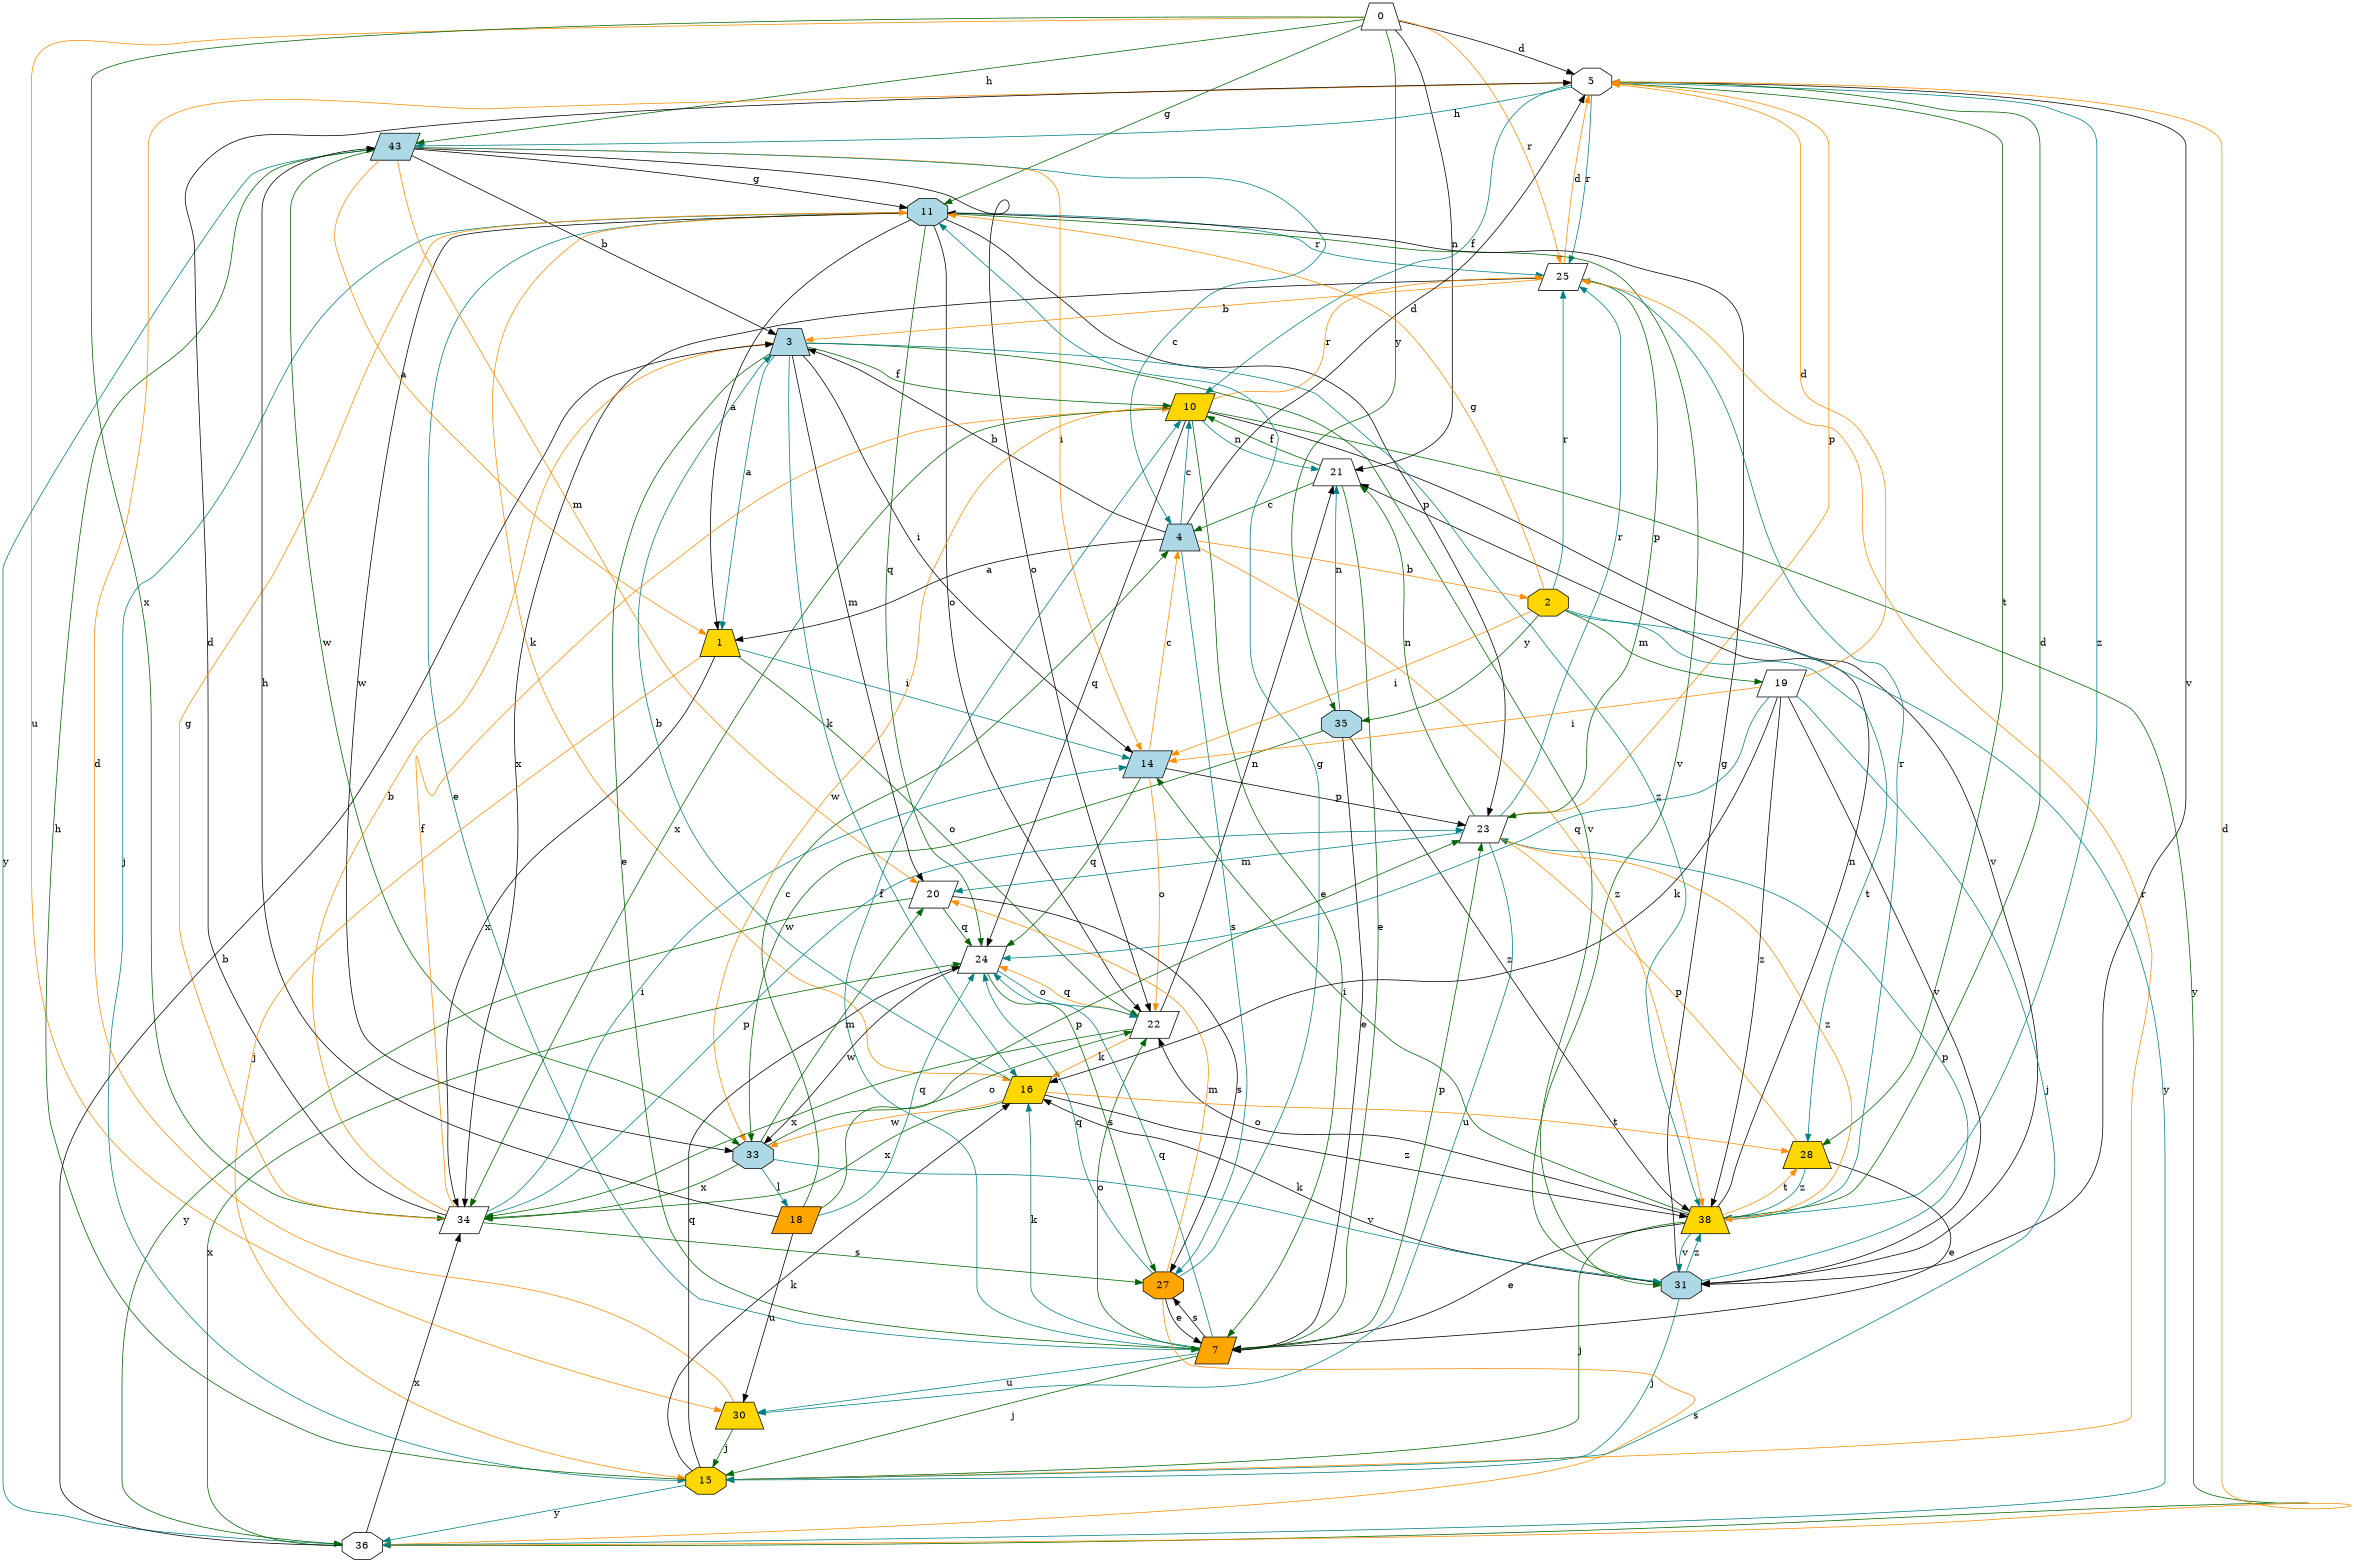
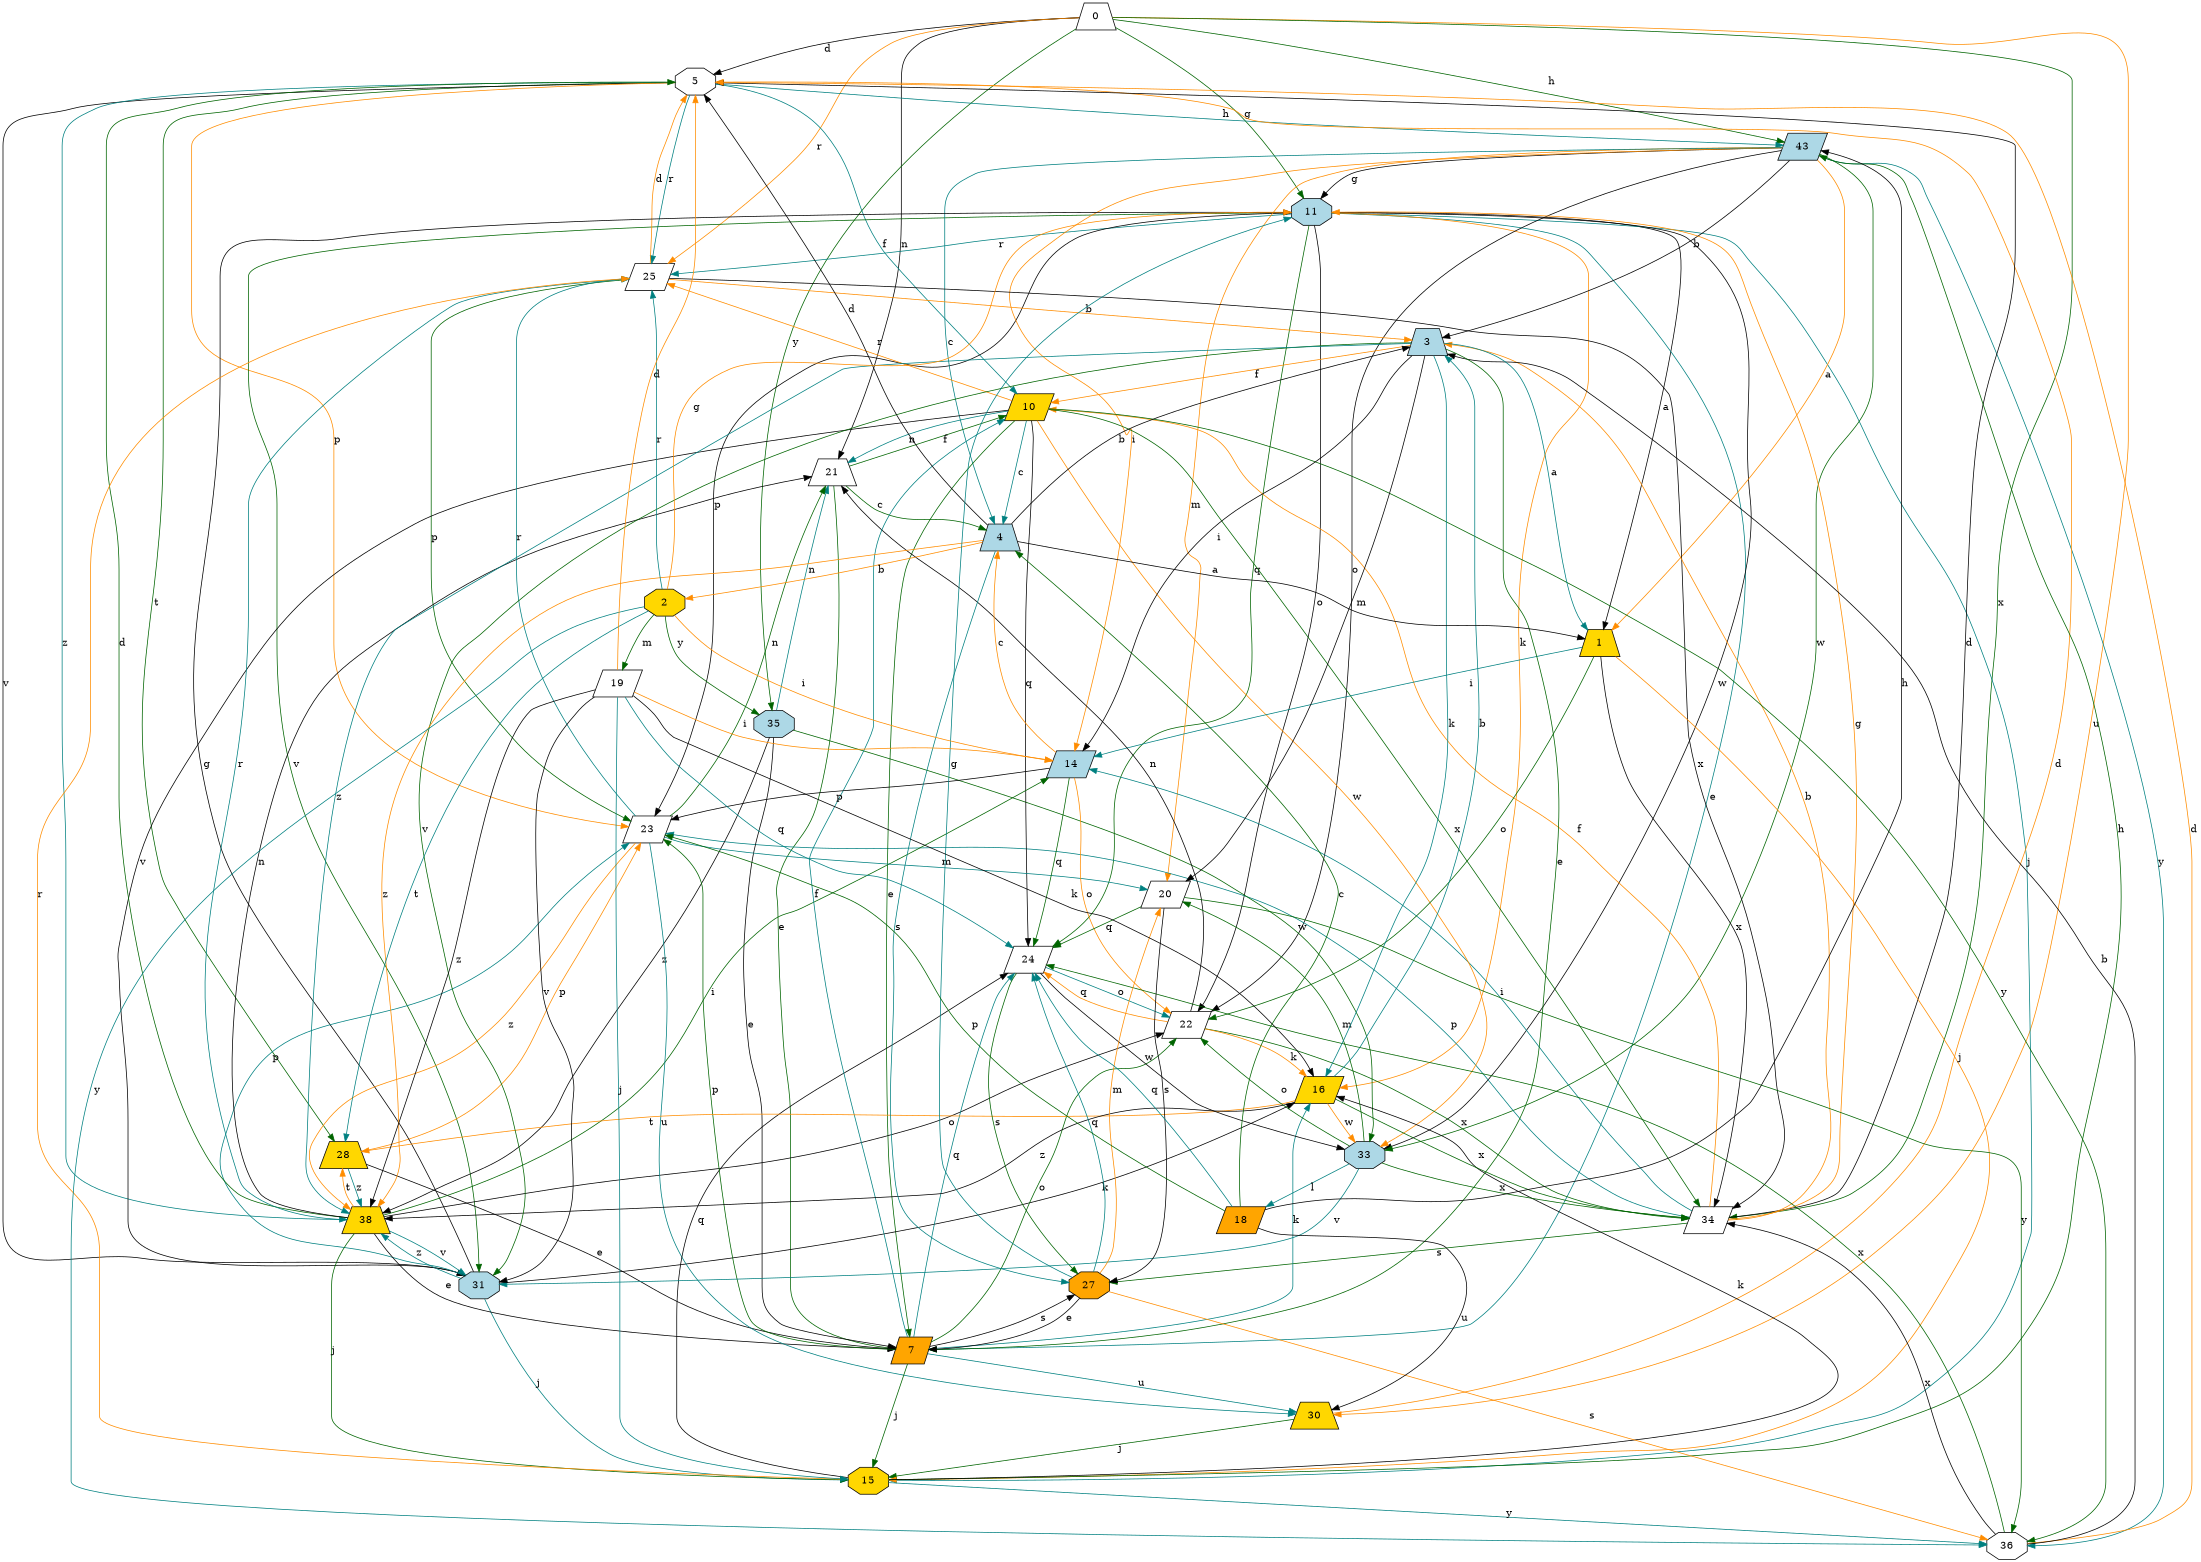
edge "3" -> "10": color darkgreen -> darkorange
edge "4" -> "10": reversed
